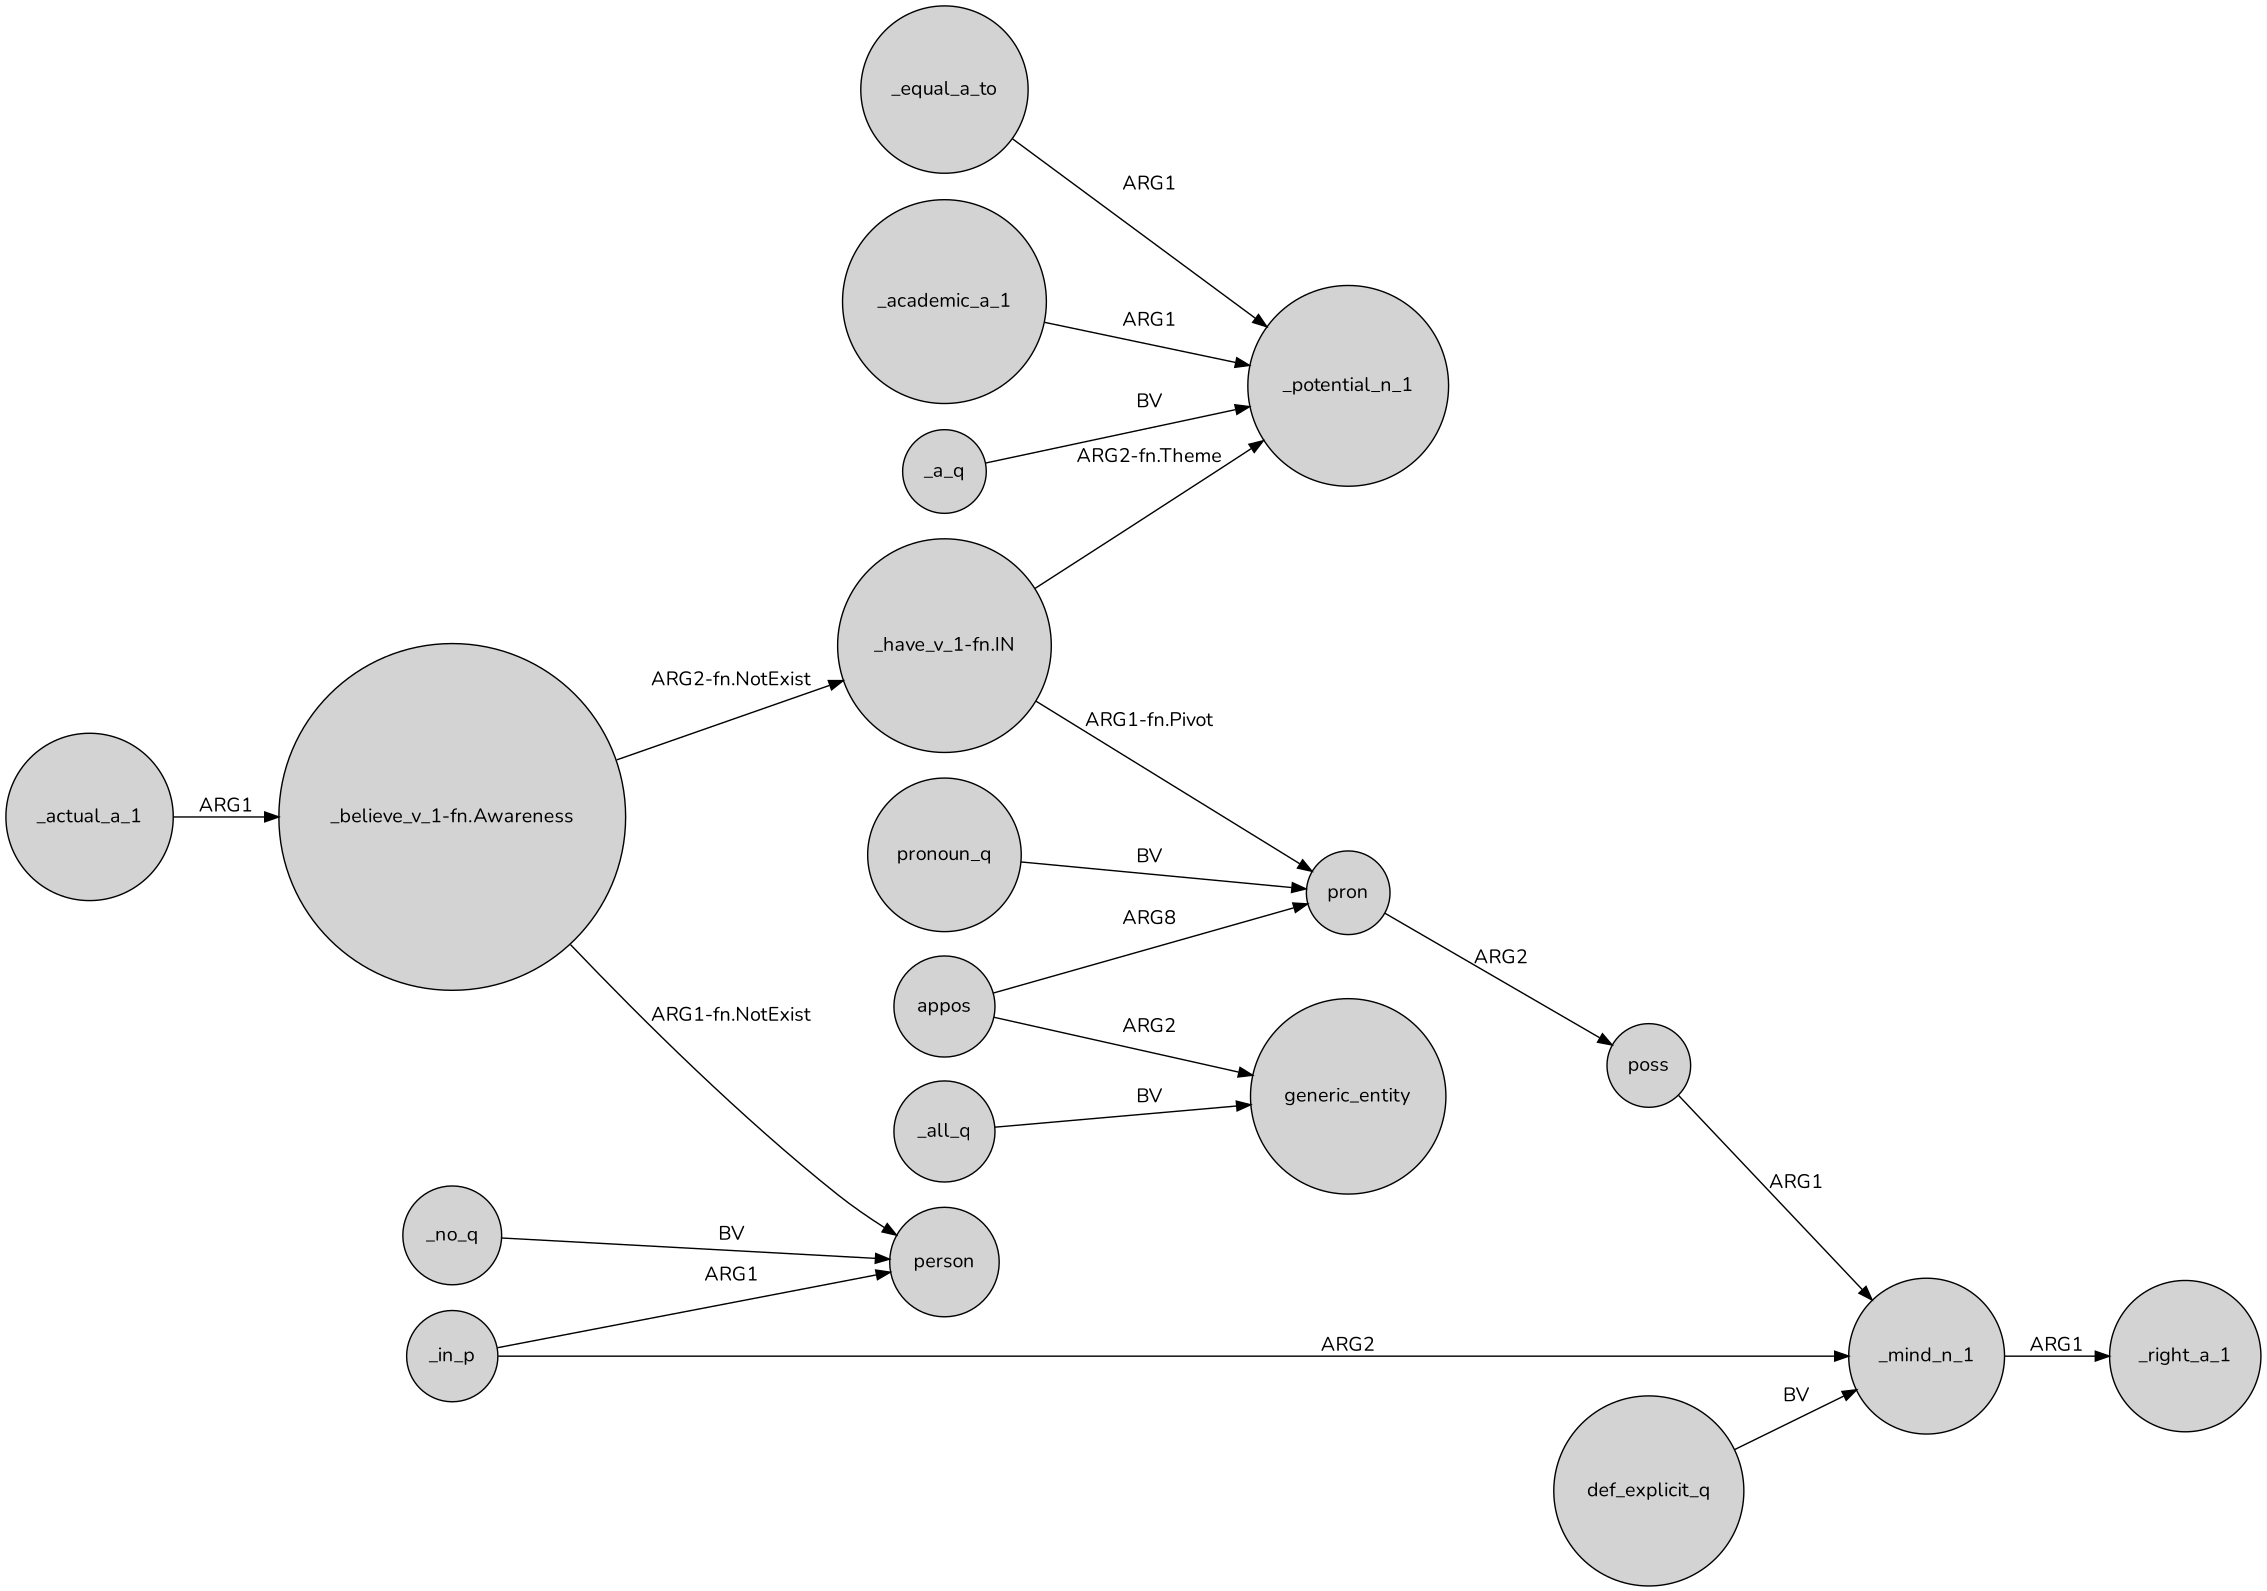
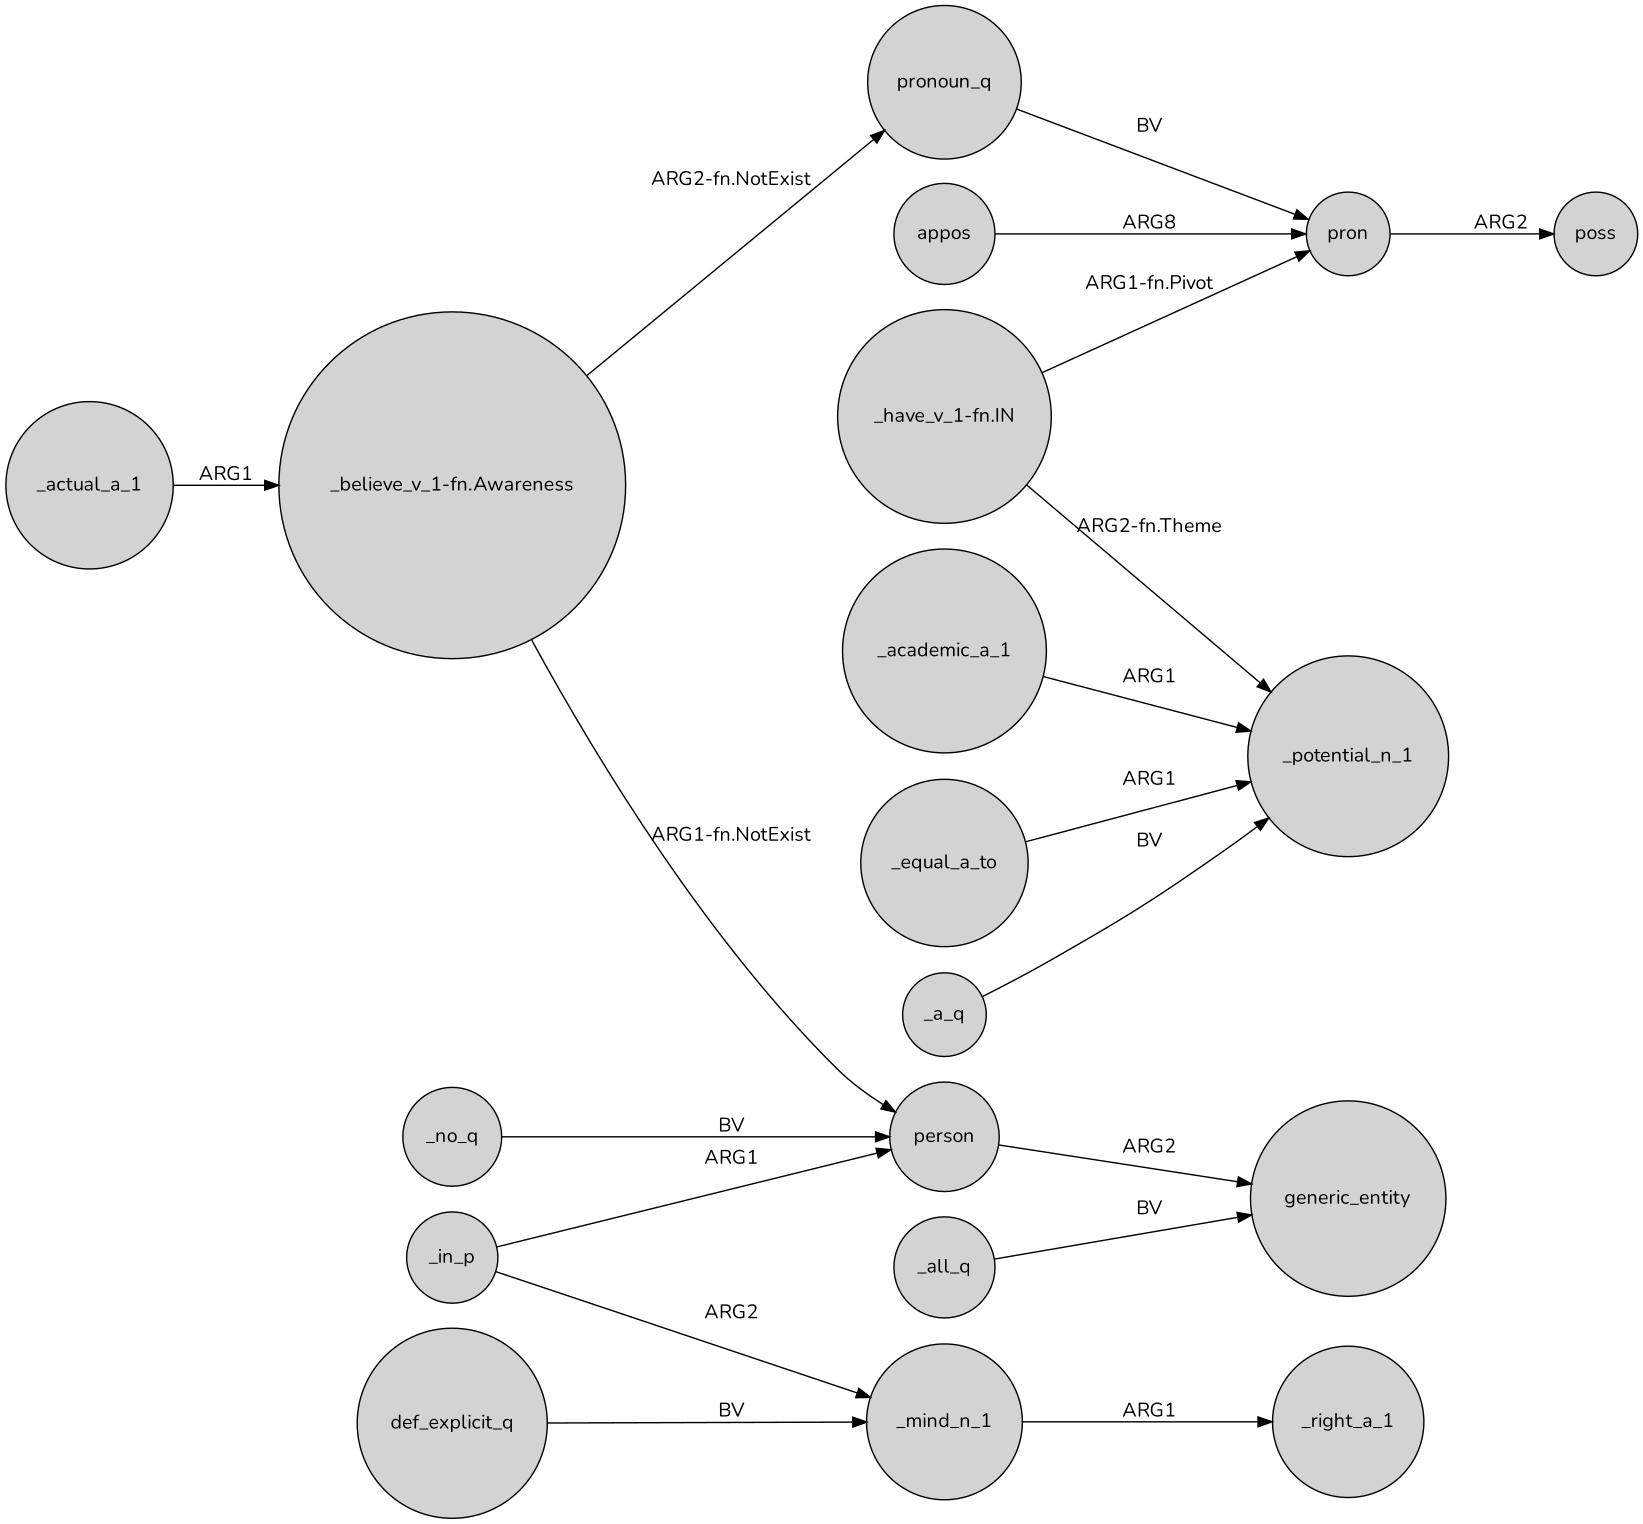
edge "_believe_v_1-fn.Awareness" -> "_have_v_1-fn.IN": now "_believe_v_1-fn.Awareness" -> "pronoun_q"
edge "appos" -> "generic_entity": now "person" -> "generic_entity"
edge "poss" -> "_mind_n_1": removed, label "ARG1"
